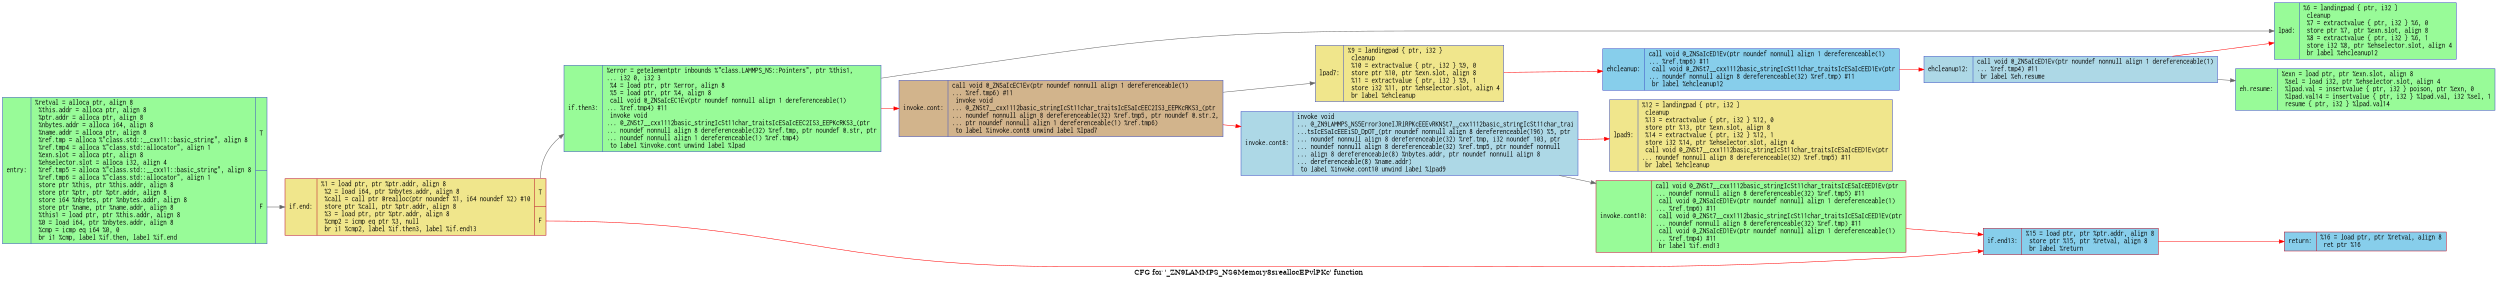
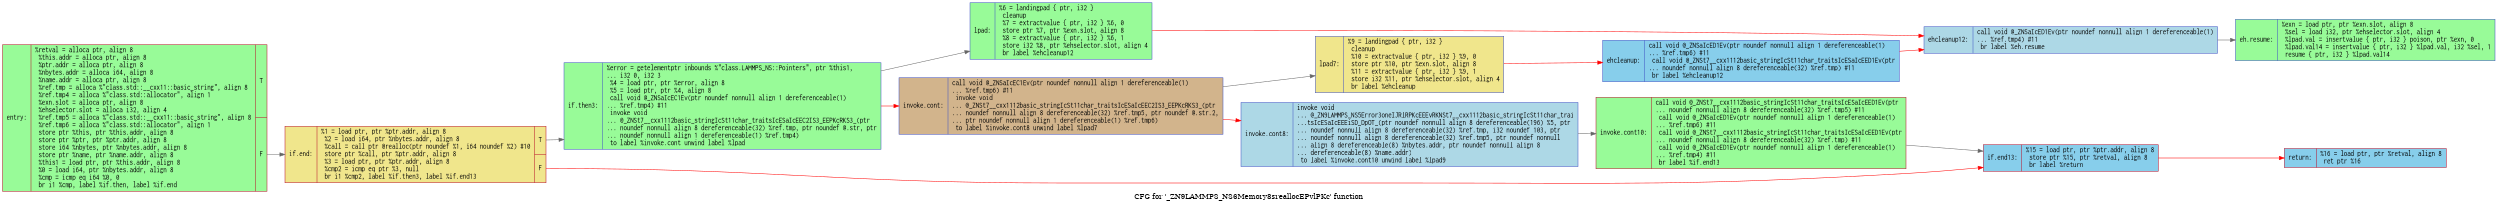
edge "ehcleanup12:" -> "lpad:": reversed
node "lpad9:": removed
node "entry:": color #3d50c3ff -> #b70d28ff
edge "invoke.cont10:" -> "if.end13:": color red -> gray40
